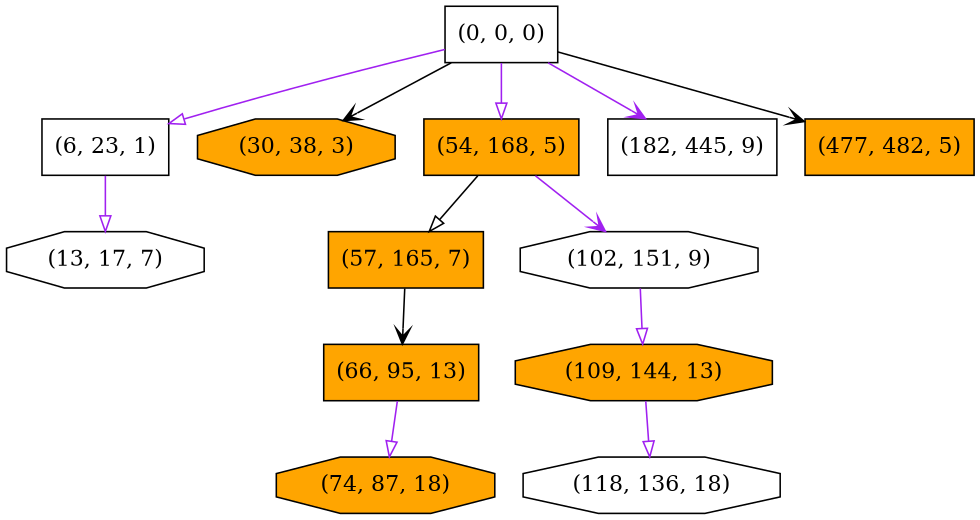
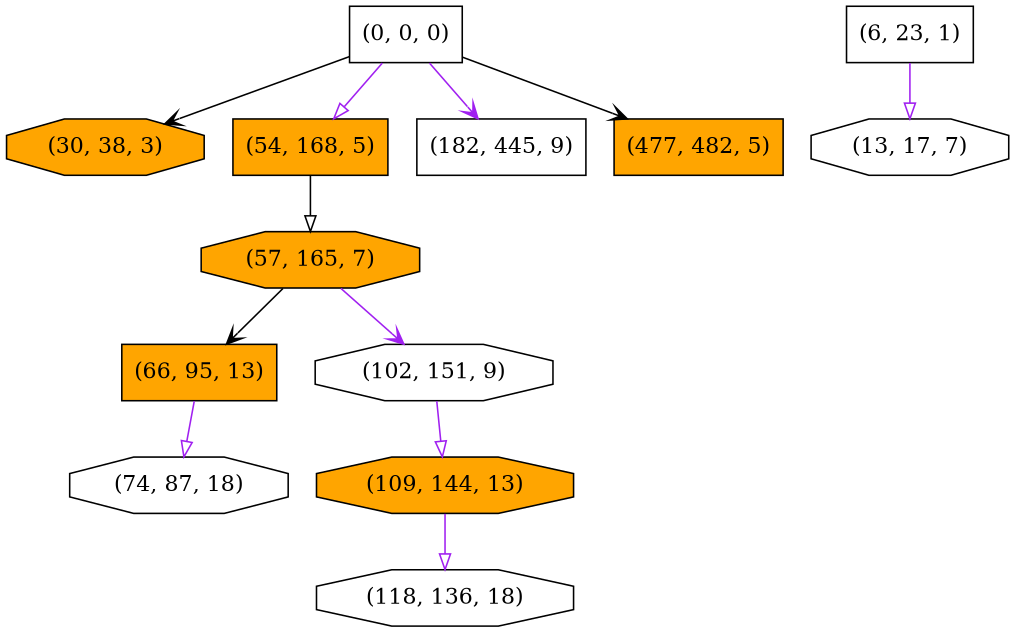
edge "(0, 0, 0)" -> "(6, 23, 1)": removed
edge "(54, 168, 5)" -> "(102, 151, 9)": now "(57, 165, 7)" -> "(102, 151, 9)"
node "(57, 165, 7)": shape box -> octagon
node "(74, 87, 18)": fillcolor orange -> white
